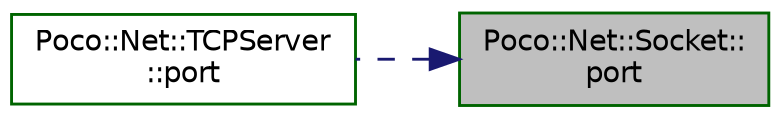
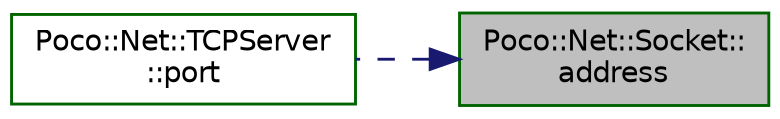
node "Poco::Net::Socket:: port": label "Poco::Net::Socket:: port" -> "Poco::Net::Socket:: address"
